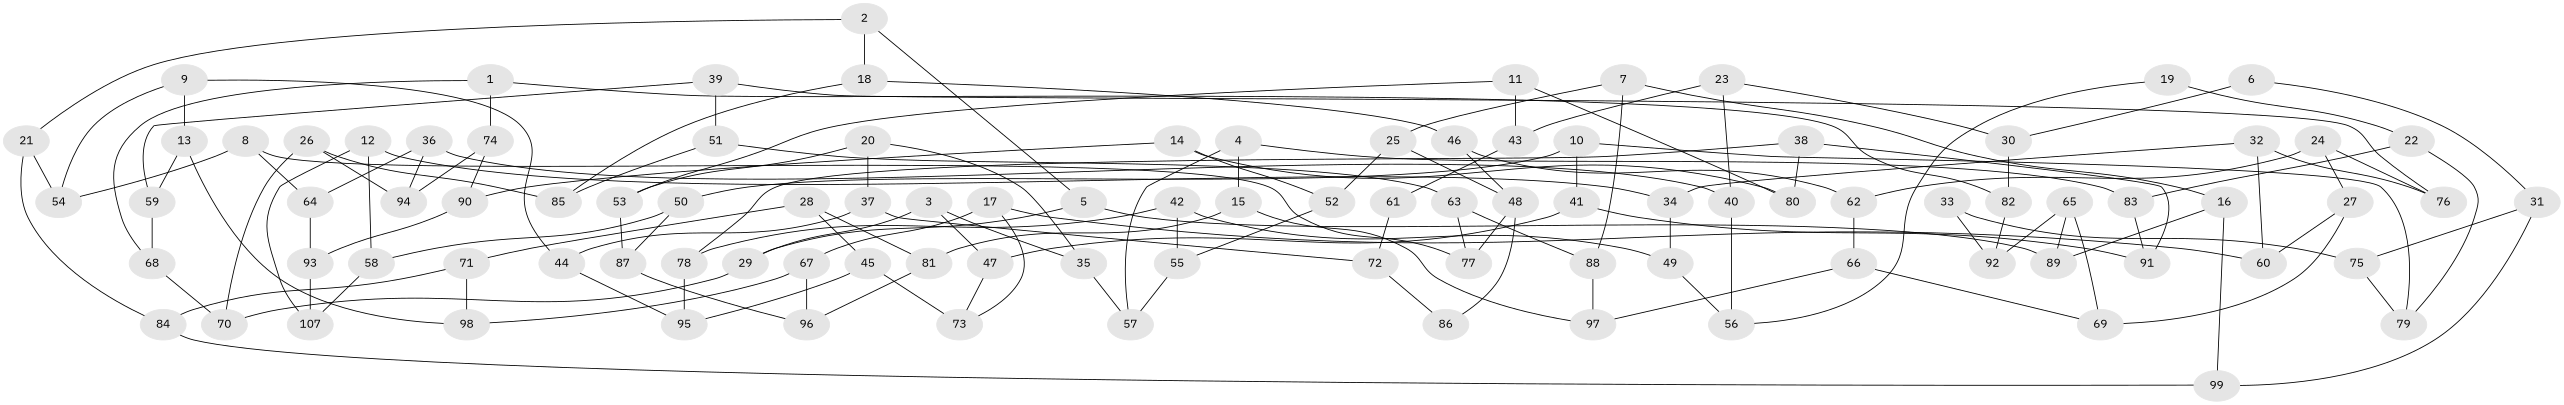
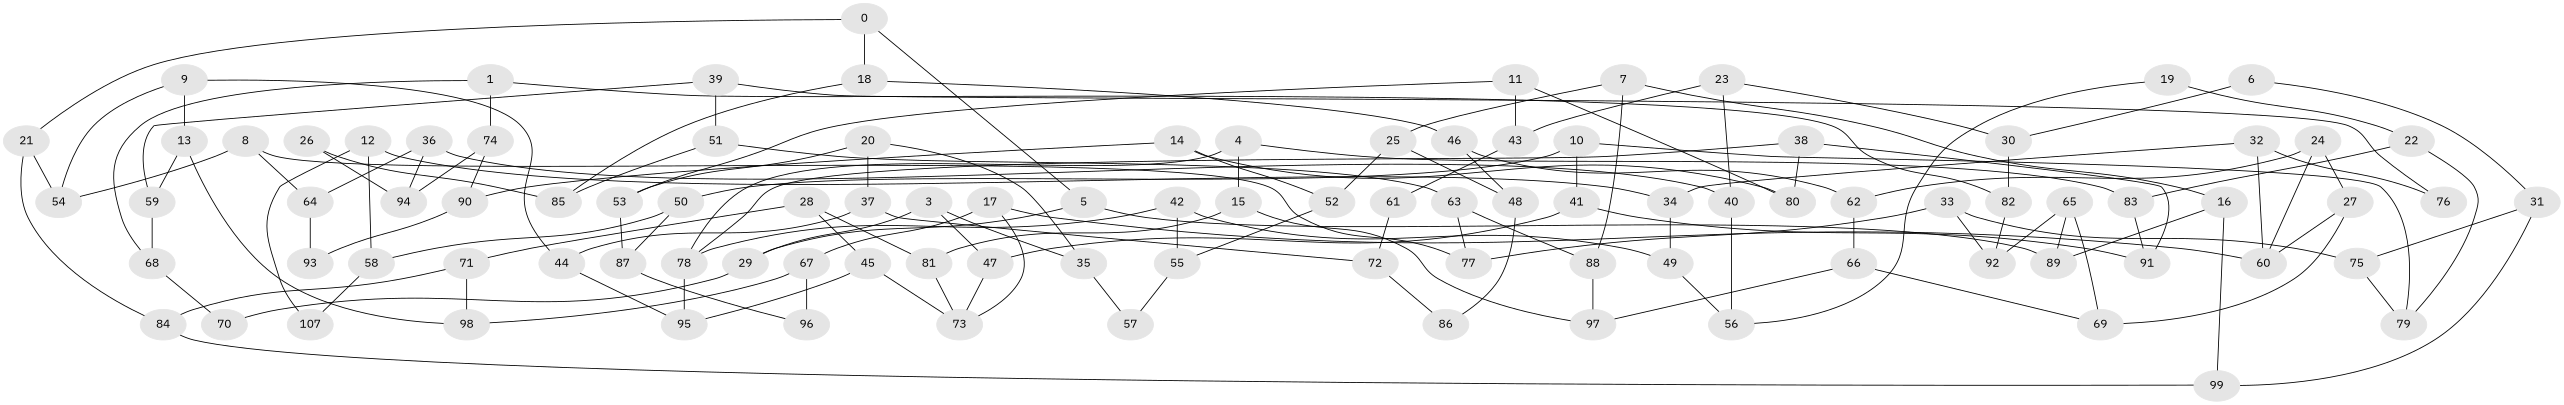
node "2": label "2" -> "0"
edge "24" -- "76": now "24" -- "60"
edge "4" -- "57": now "4" -- "78"
edge "26" -- "70": removed
edge "48" -- "77": now "33" -- "77"
edge "93" -- "107": removed
edge "81" -- "96": now "81" -- "73"
